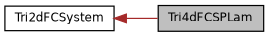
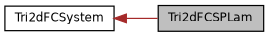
node "Tri4dFCSPLam": label "Tri4dFCSPLam" -> "Tri2dFCSPLam"
